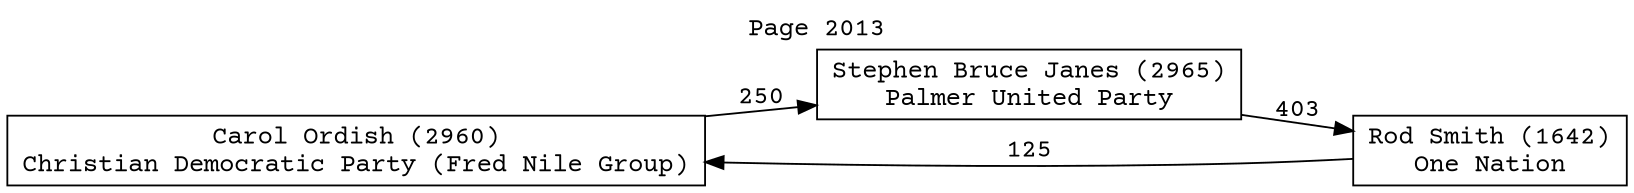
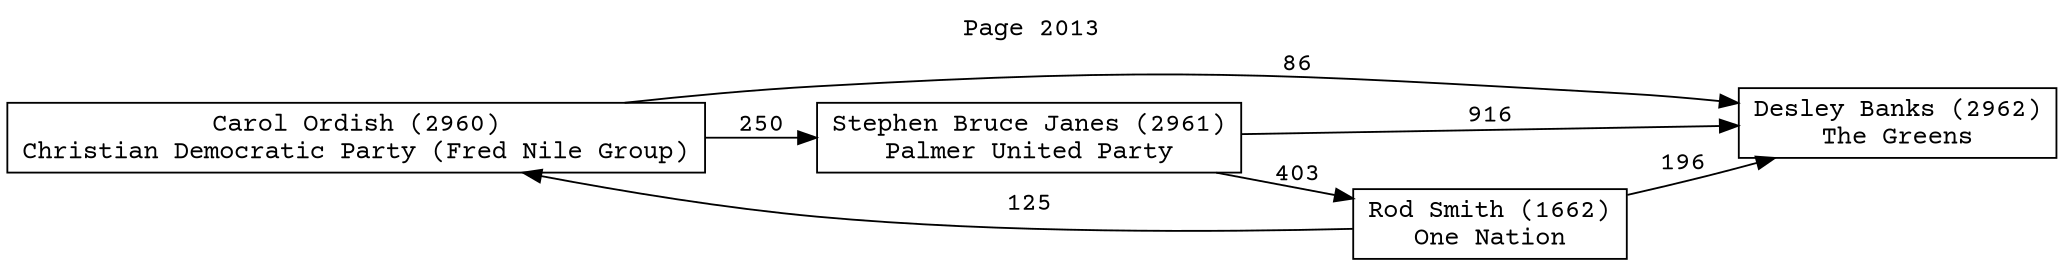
node "Stephen Bruce Janes (2965) Palmer United Party": label "Stephen Bruce Janes (2965) Palmer United Party" -> "Stephen Bruce Janes (2961) Palmer United Party"
node "Desley Banks (2962) The Greens": added
node "Rod Smith (1642) One Nation": label "Rod Smith (1642) One Nation" -> "Rod Smith (1662) One Nation"
